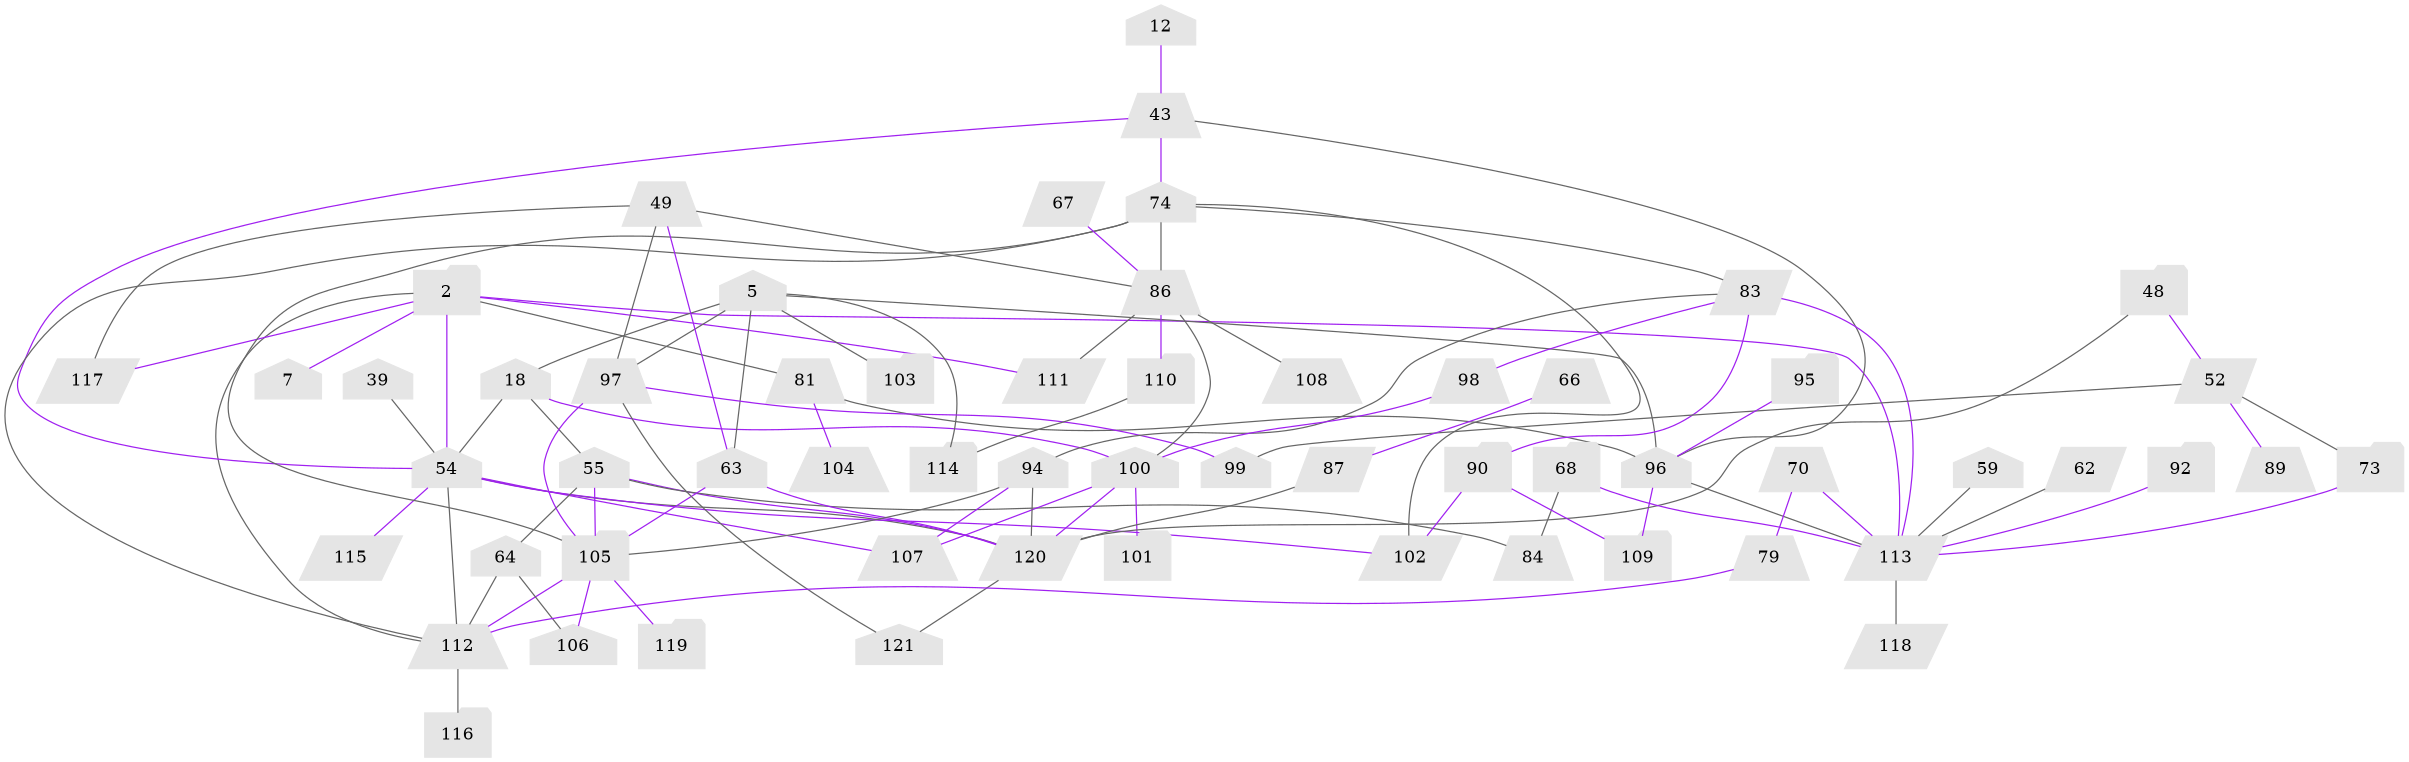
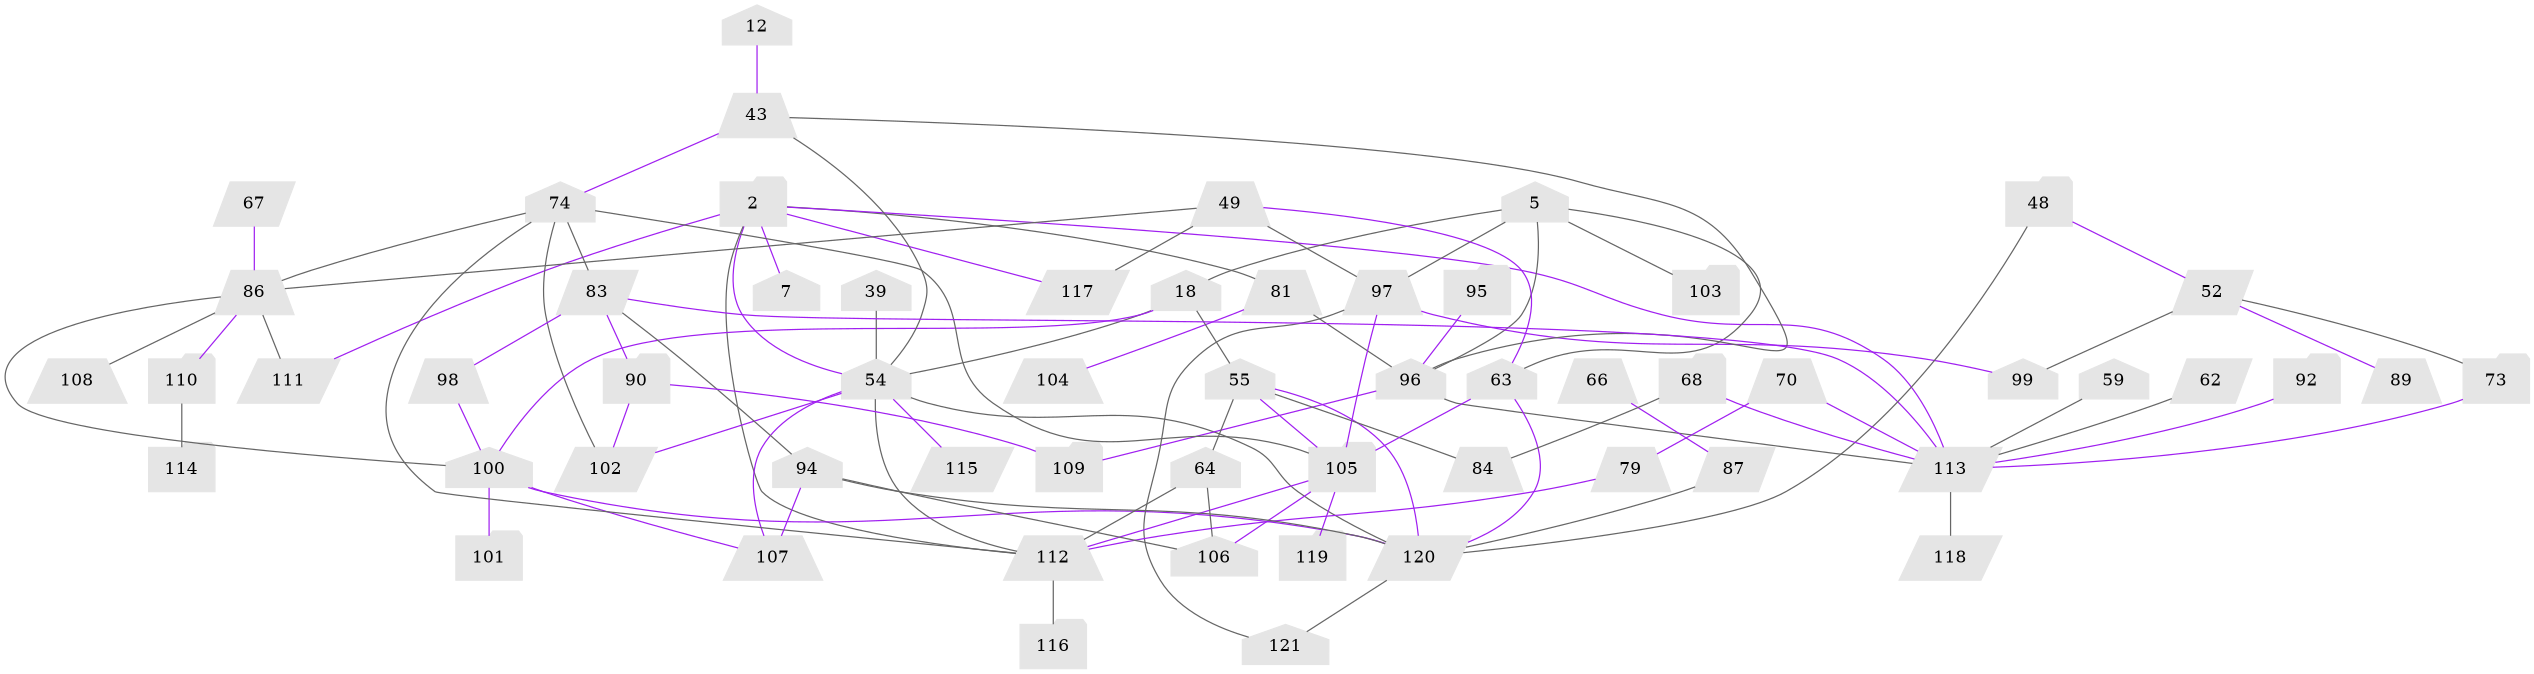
edge "43" -- "54": color purple -> gray40
edge "5" -- "114": removed
edge "94" -- "105": now "94" -- "106"
